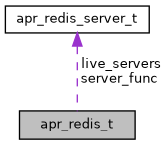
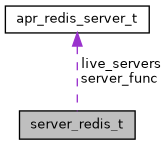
node "apr_redis_t": label "apr_redis_t" -> "server_redis_t"
